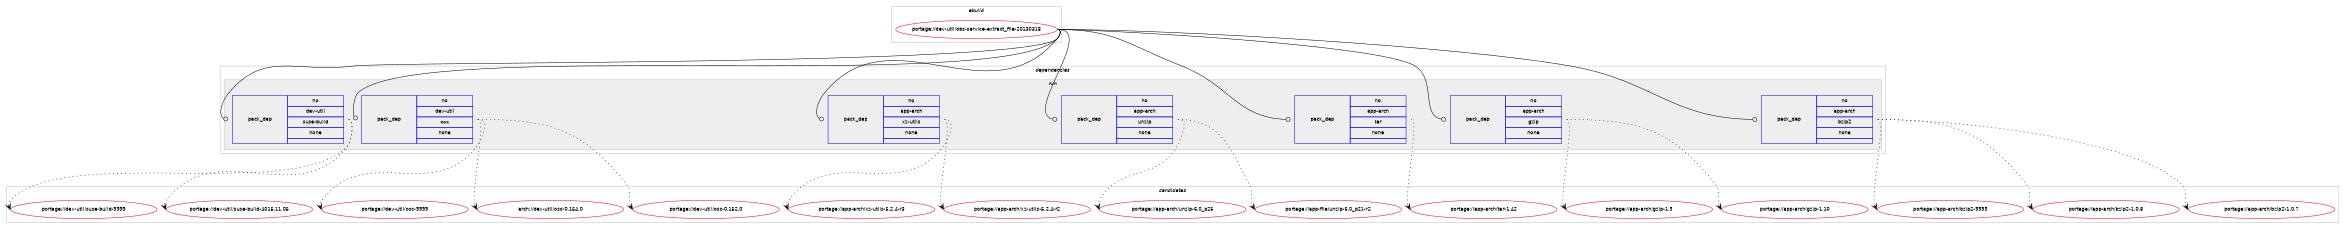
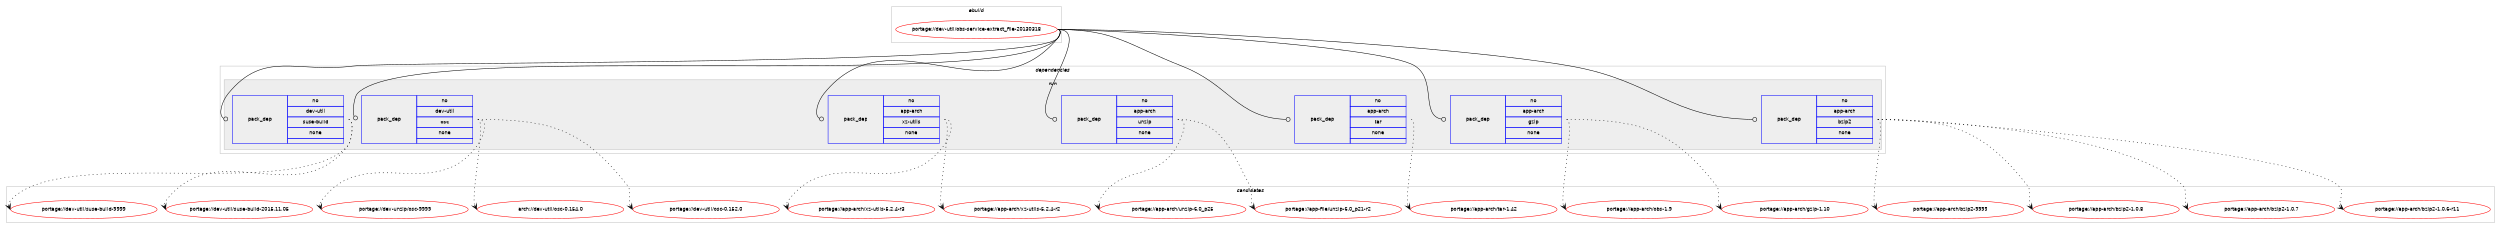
node "portage://dev-util/suse-build-4015.11.05": label "portage://dev-util/suse-build-4015.11.05" -> "portage://dev-util/suse-build-2015.11.05"
node "portage://dev-util/osc-9999": label "portage://dev-util/osc-9999" -> "portage://dev-unzip/osc-9999"
node "portage://app-arch/gzip-1.9": label "portage://app-arch/gzip-1.9" -> "portage://app-arch/obs-1.9"
node "portage://app-arch/bzip2-1.0.6-r11": added
